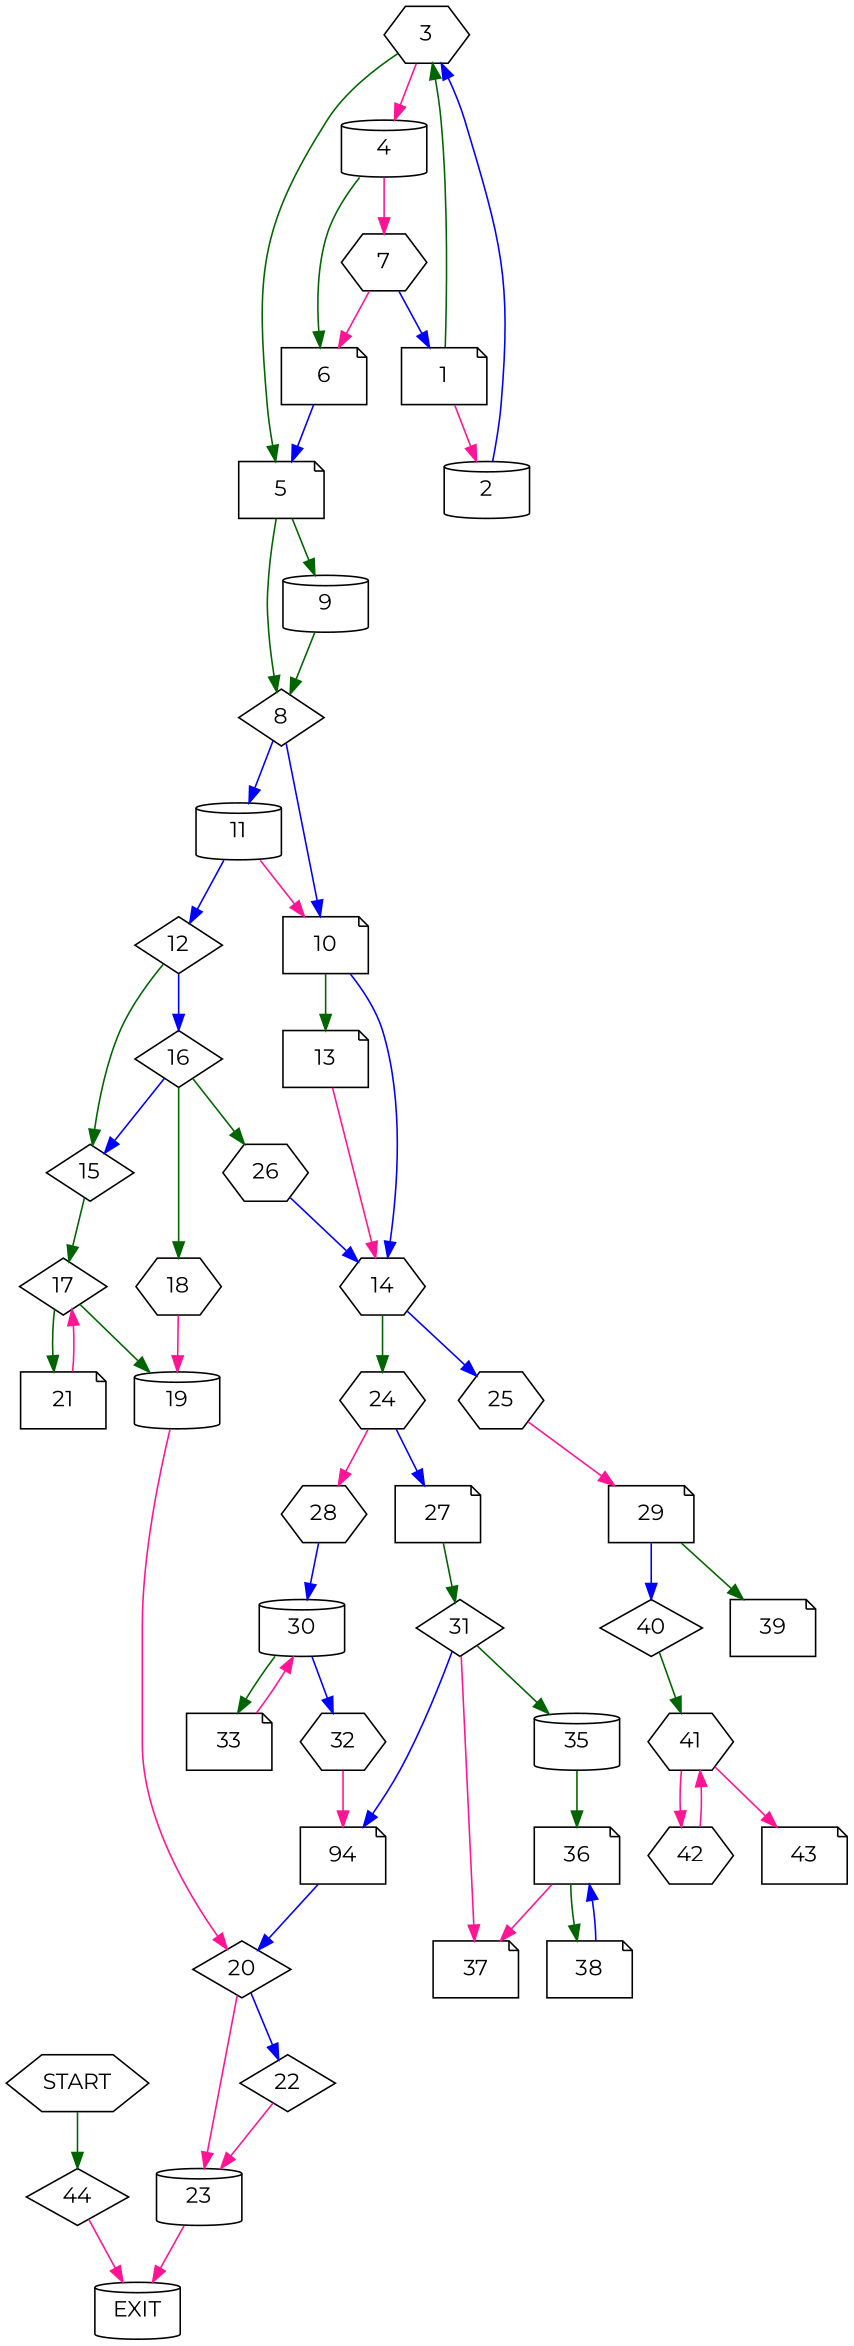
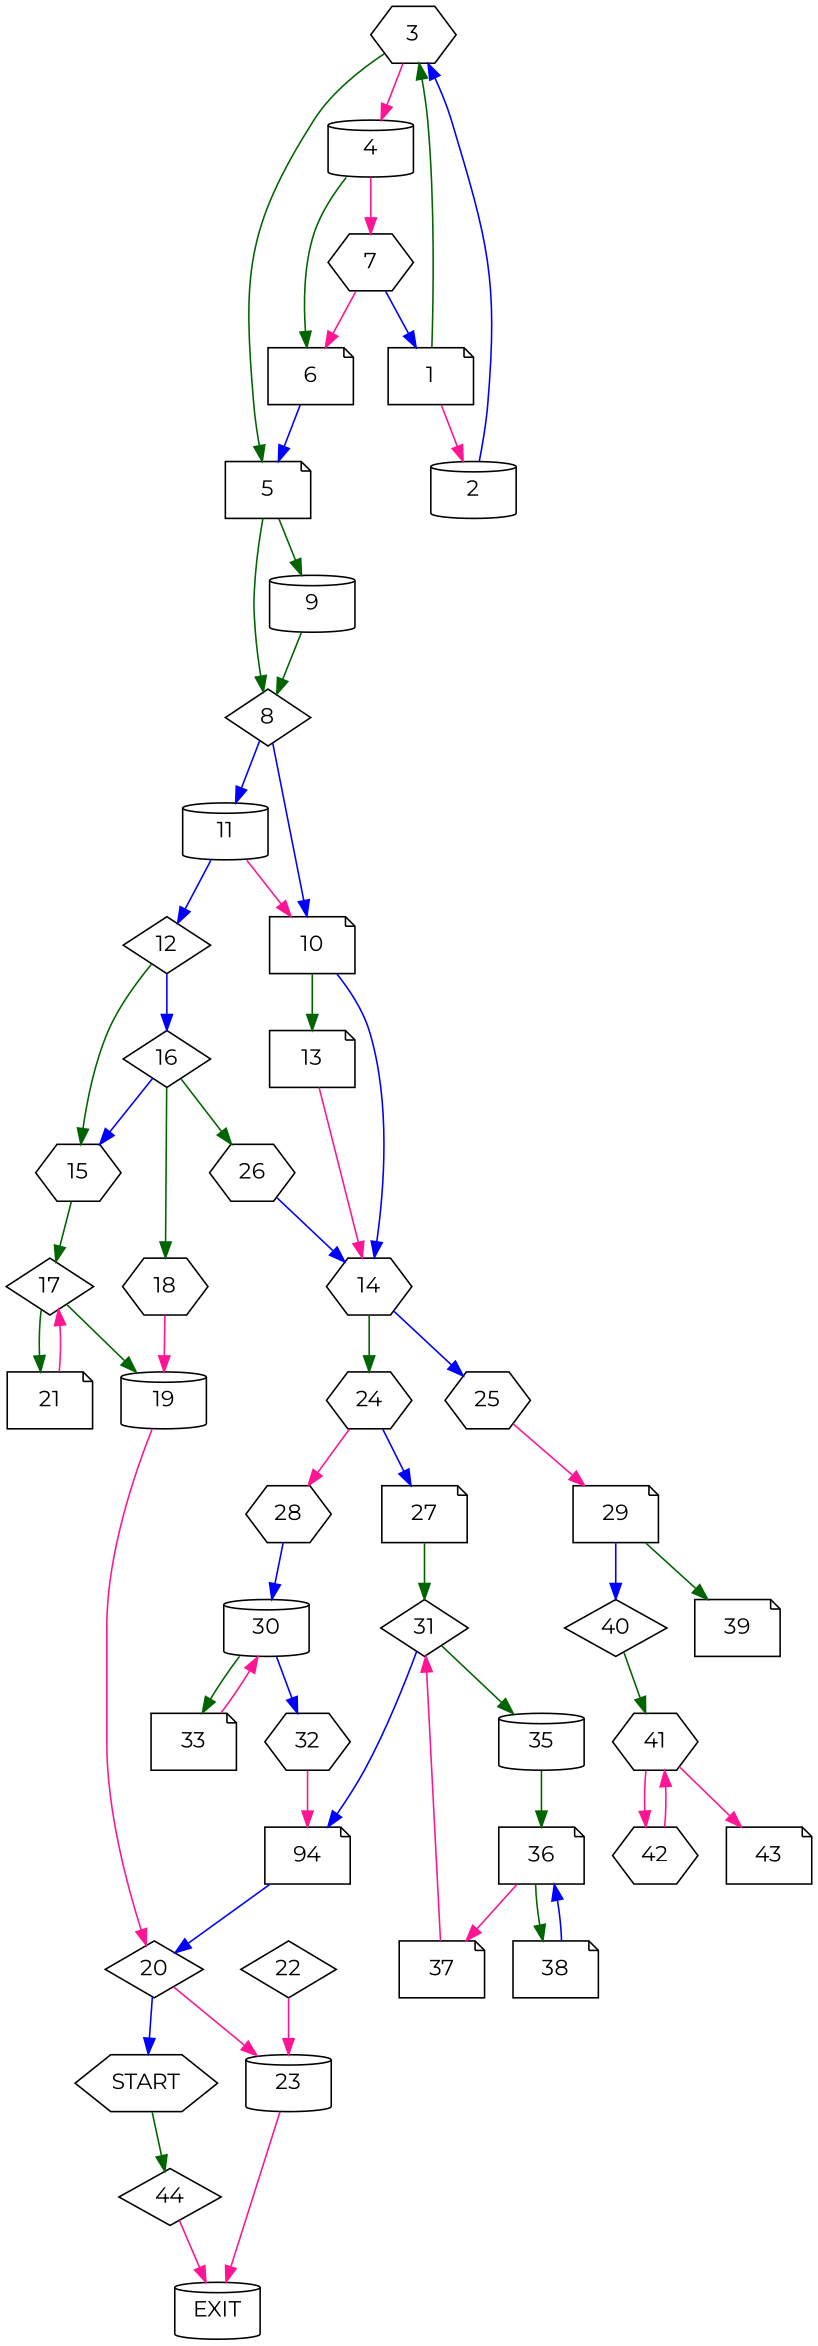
node "15": shape diamond -> hexagon
edge "31" -> "37": reversed
edge "20" -> "22": now "20" -> "START"
